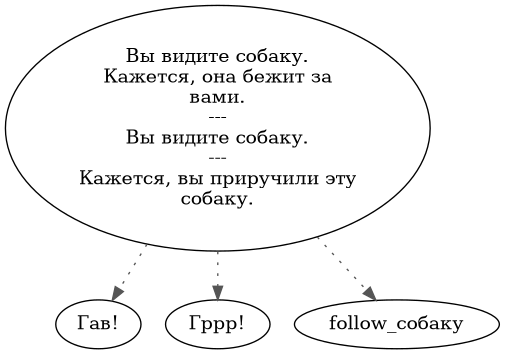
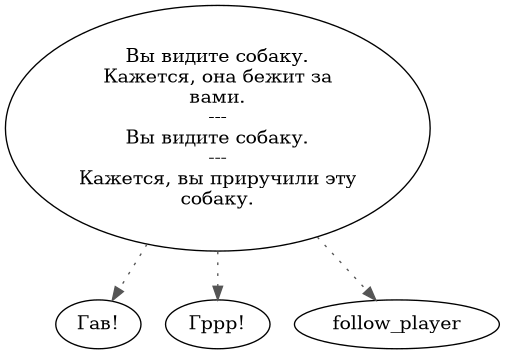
node "follow_собаку": label "follow_собаку" -> "follow_player"
